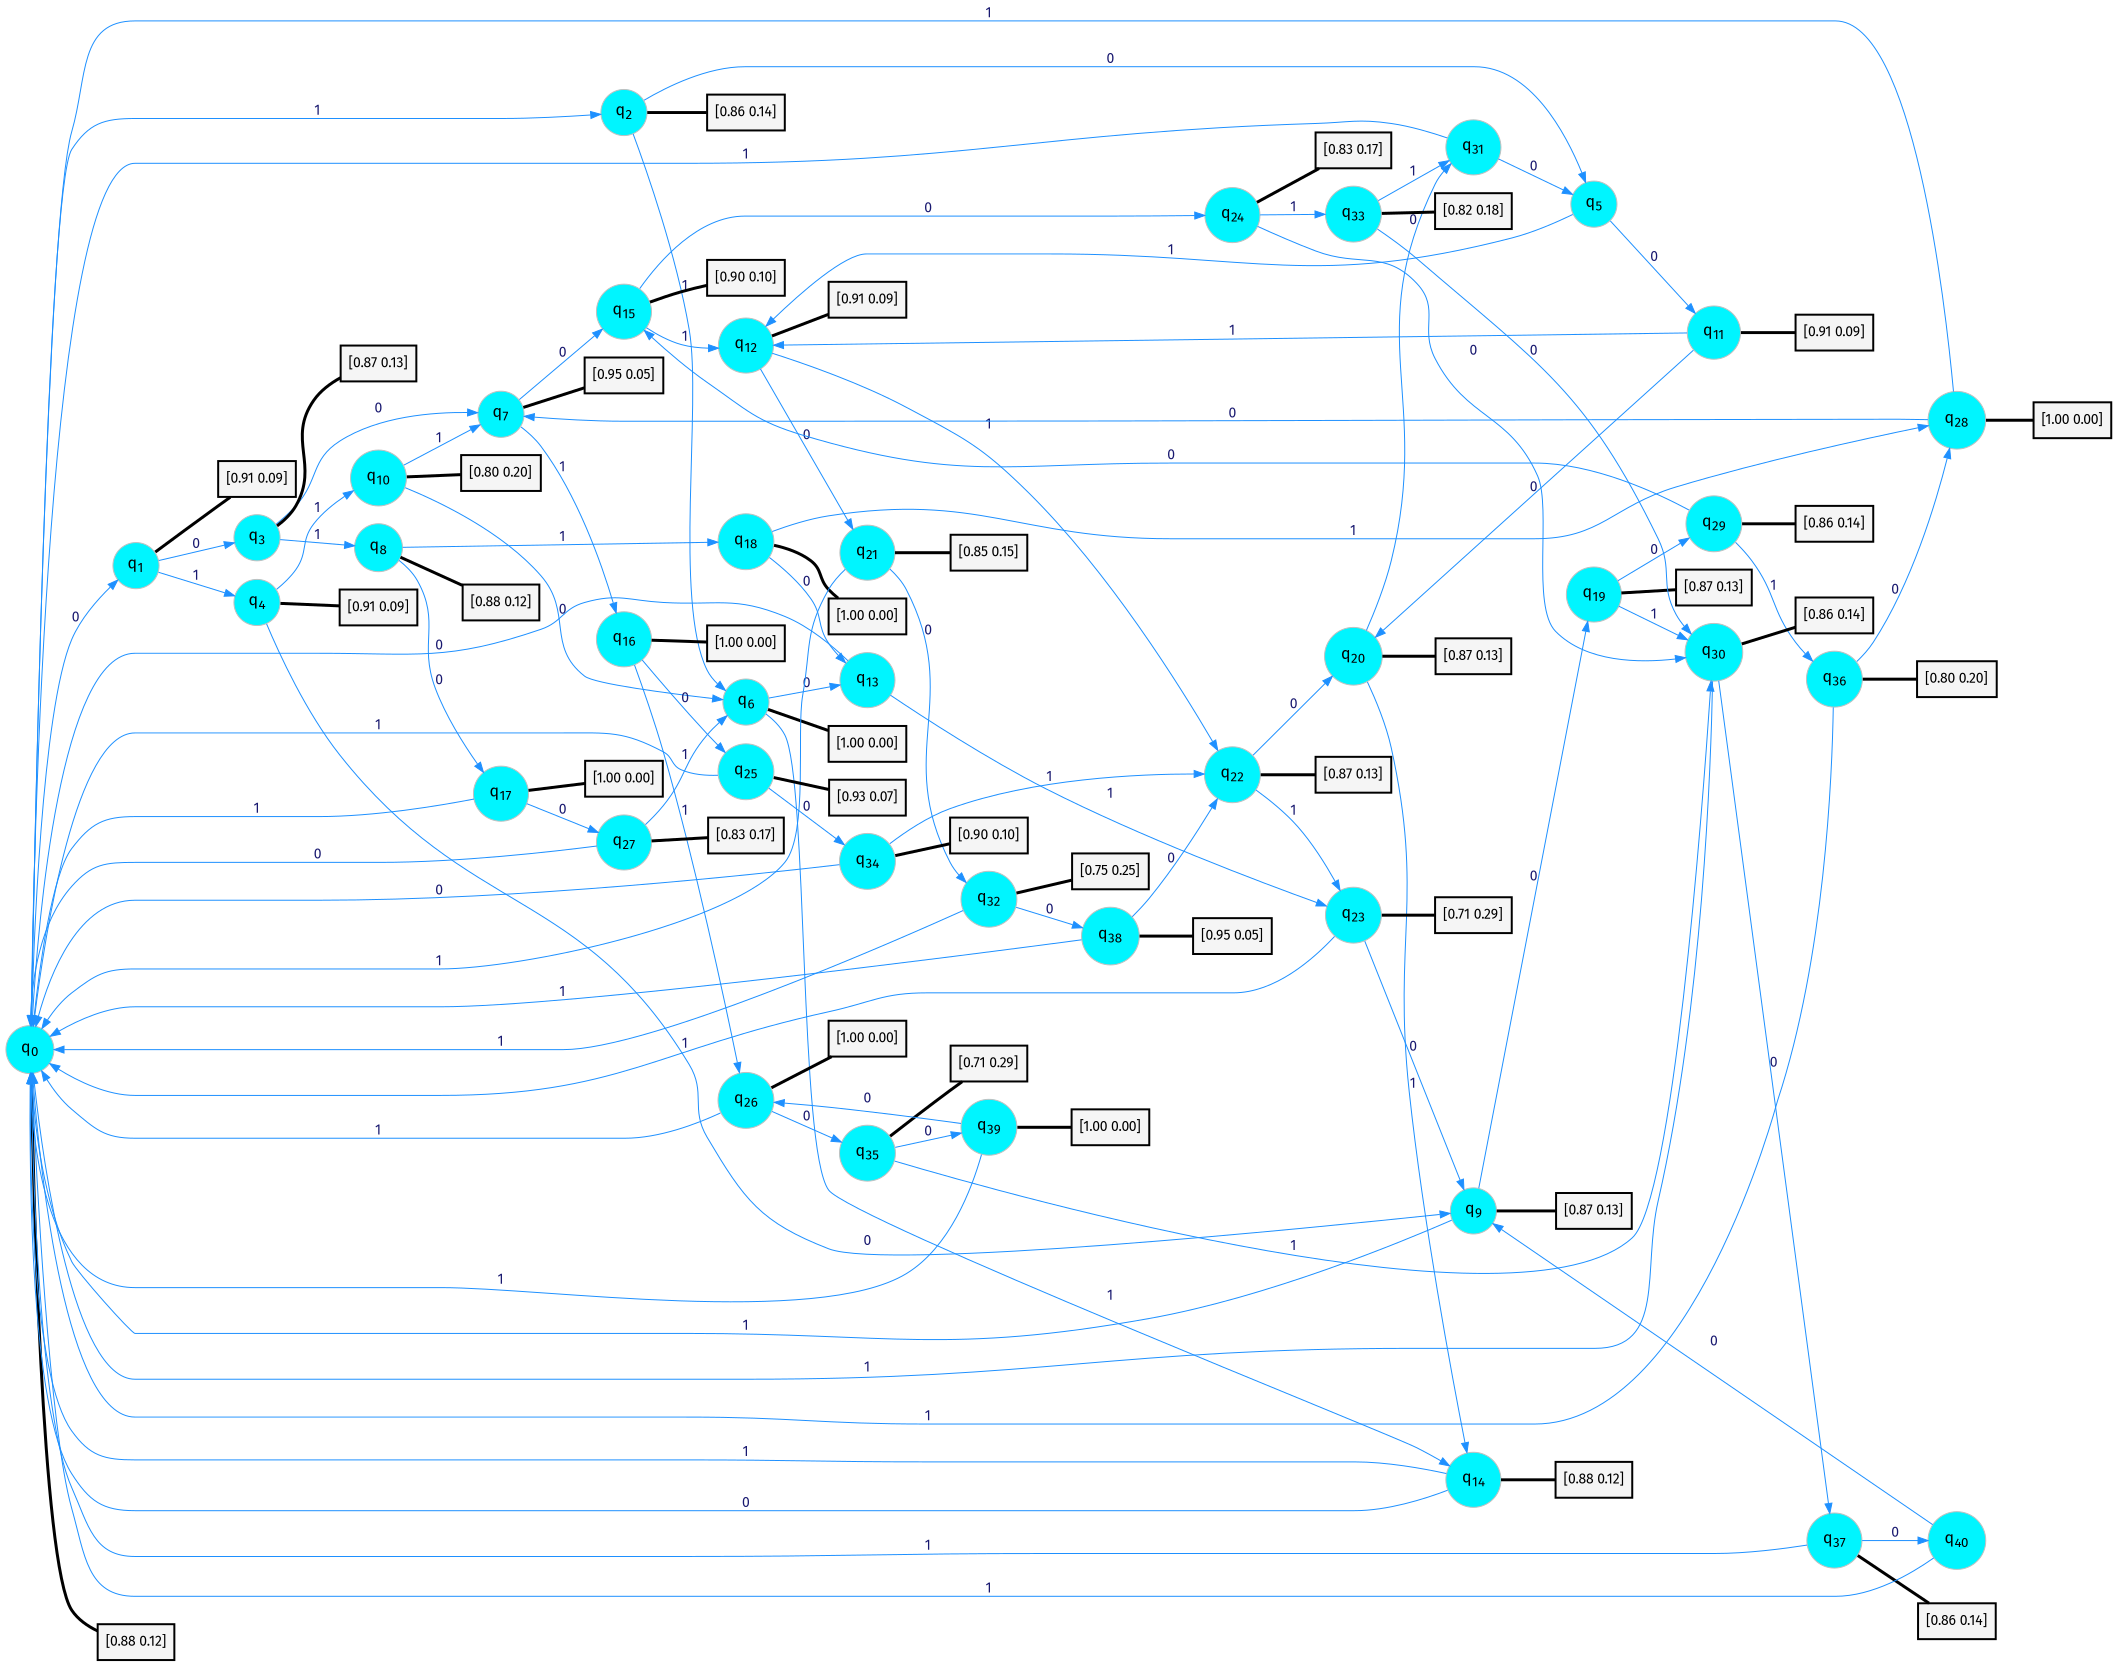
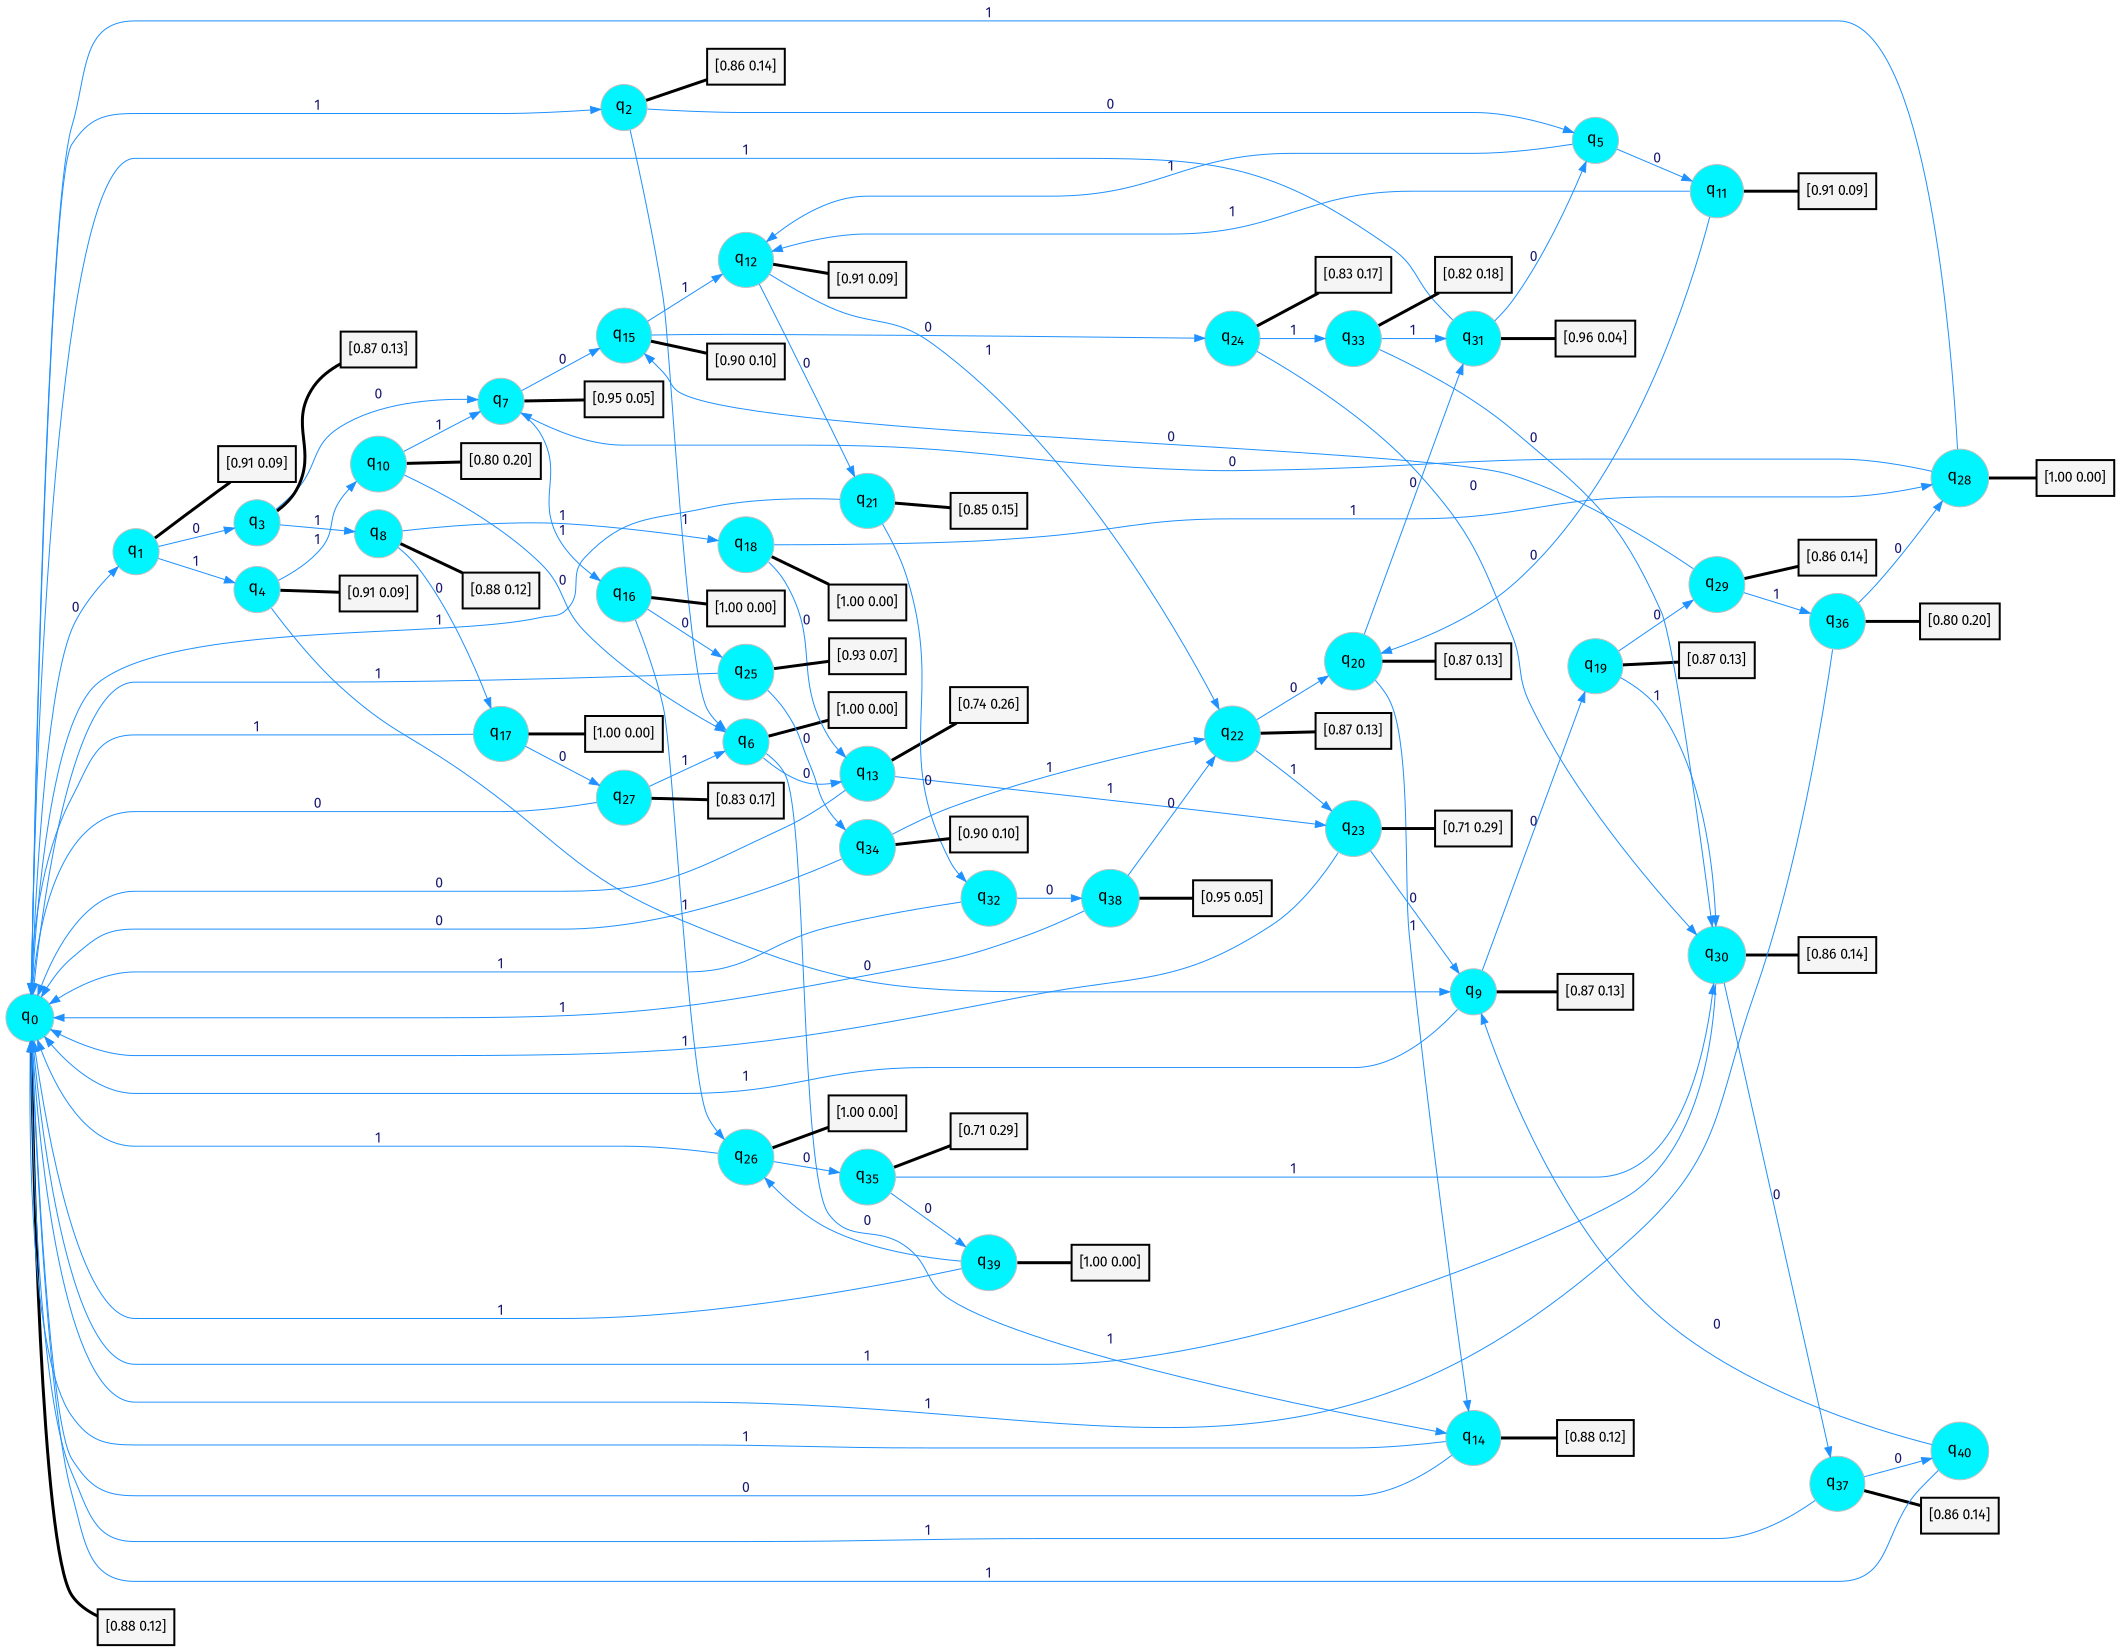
node "[0.96 0.04]": added
node "[0.74 0.26]": added
node "[0.75 0.25]": removed
